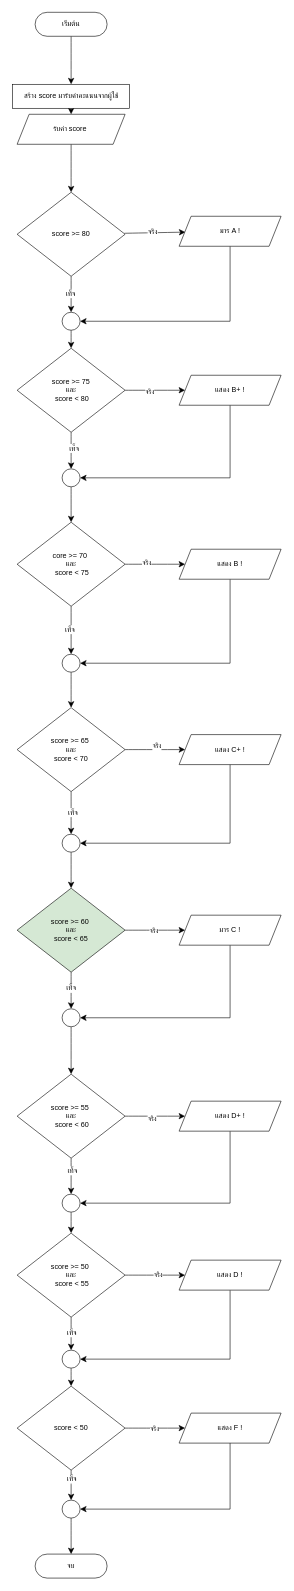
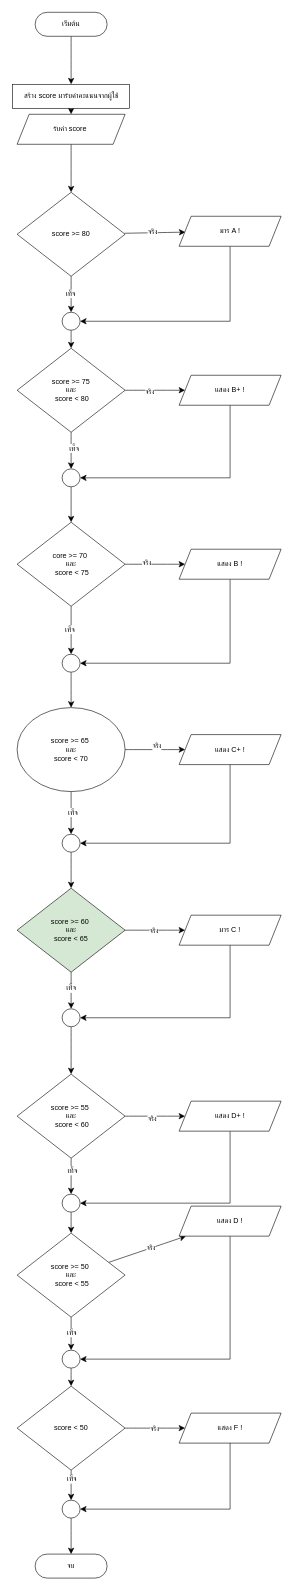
node "score >= 65 และ score < 70": shape diamond -> ellipse
node "แสดง D !": moved (230, 1275) -> (230, 1221)
